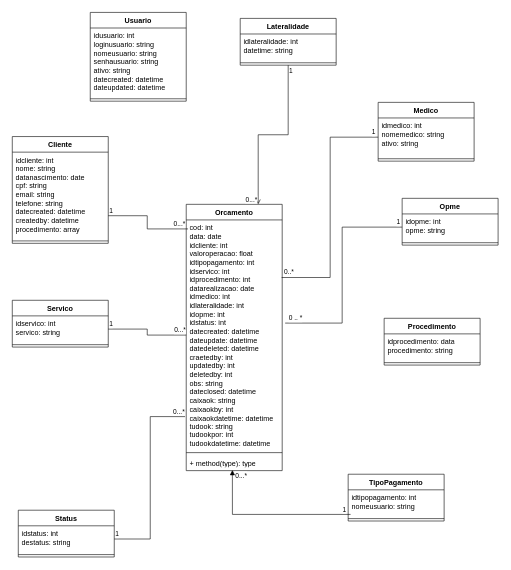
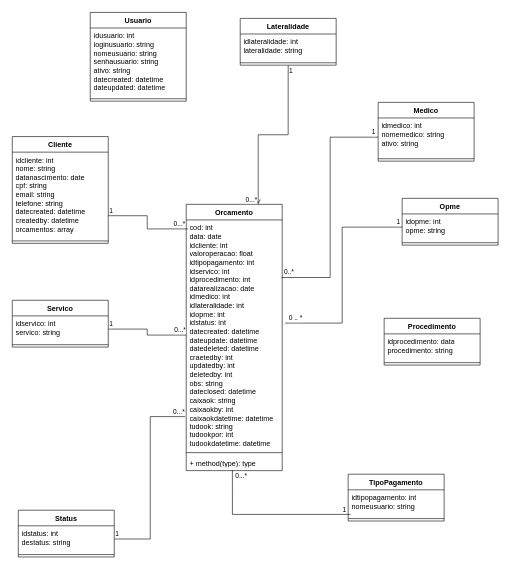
node "idlateralidade: int datetime: string": label "idlateralidade: int datetime: string" -> "idlateralidade: int lateralidade: string"
node "idcliente: int nome: string datanascimento: date cpf: string email: string telefone: string datecreated: datetime createdby: datetime procedimento: array": label "idcliente: int nome: string datanascimento: date cpf: string email: string telefone: string datecreated: datetime createdby: datetime procedimento: array" -> "idcliente: int nome: string datanascimento: date cpf: string email: string telefone: string datecreated: datetime createdby: datetime orcamentos: array"
edge "idtipopagamento: int nomeusuario: string" -> "+ method(type): type": arrowhead block -> none
